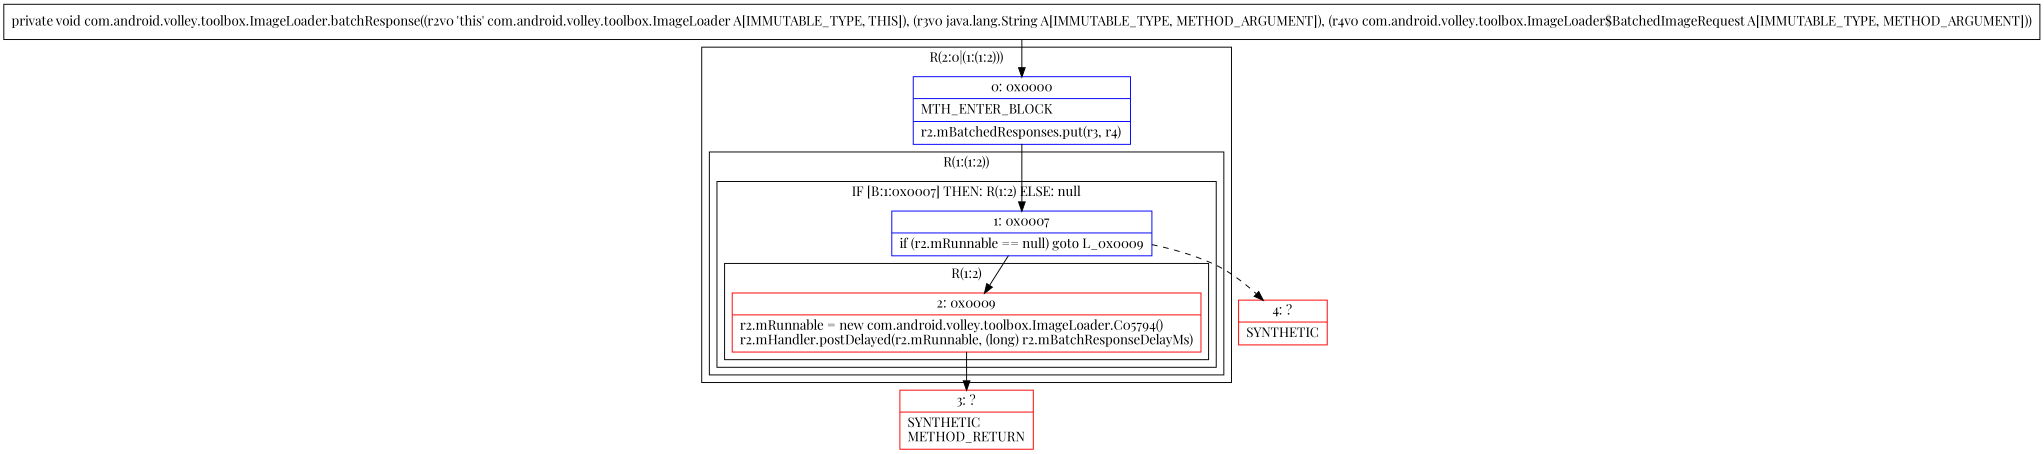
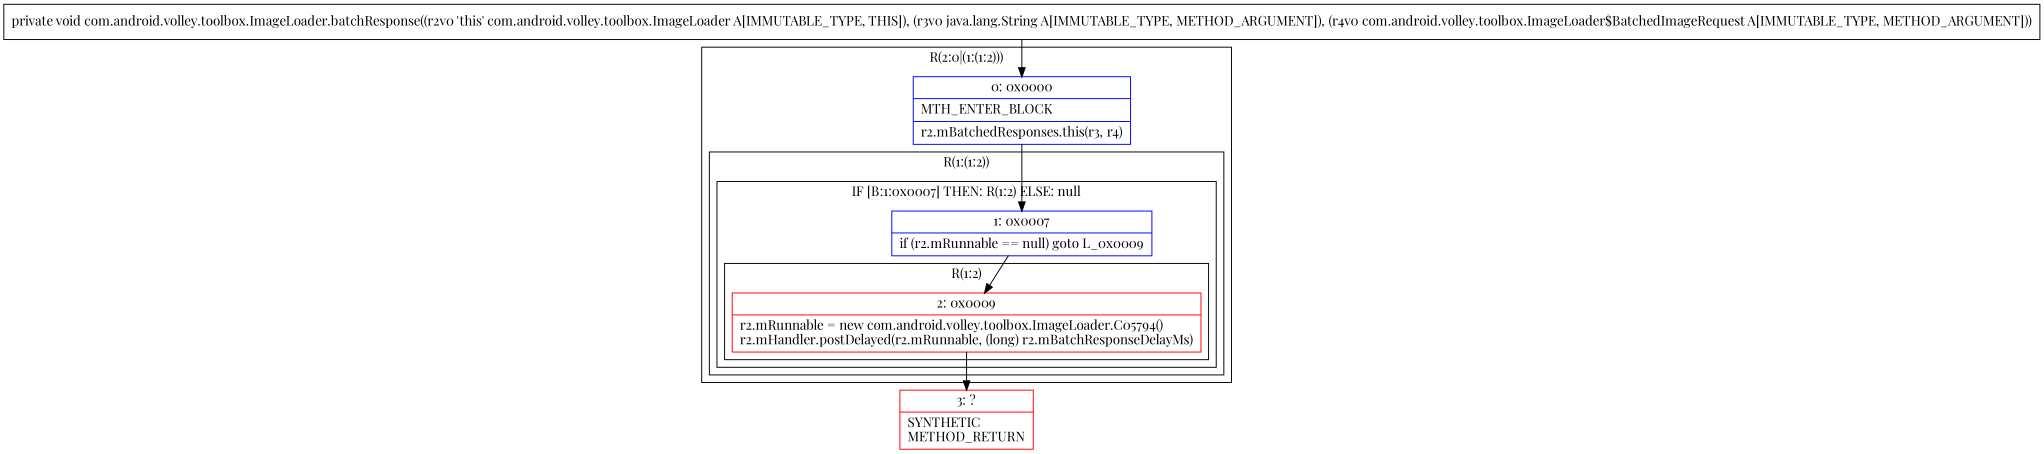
node "0: 0x0000": text "r2.mBatchedResponses.put(r3, r4)" -> "r2.mBatchedResponses.this(r3, r4)"
node "4: ?": removed
